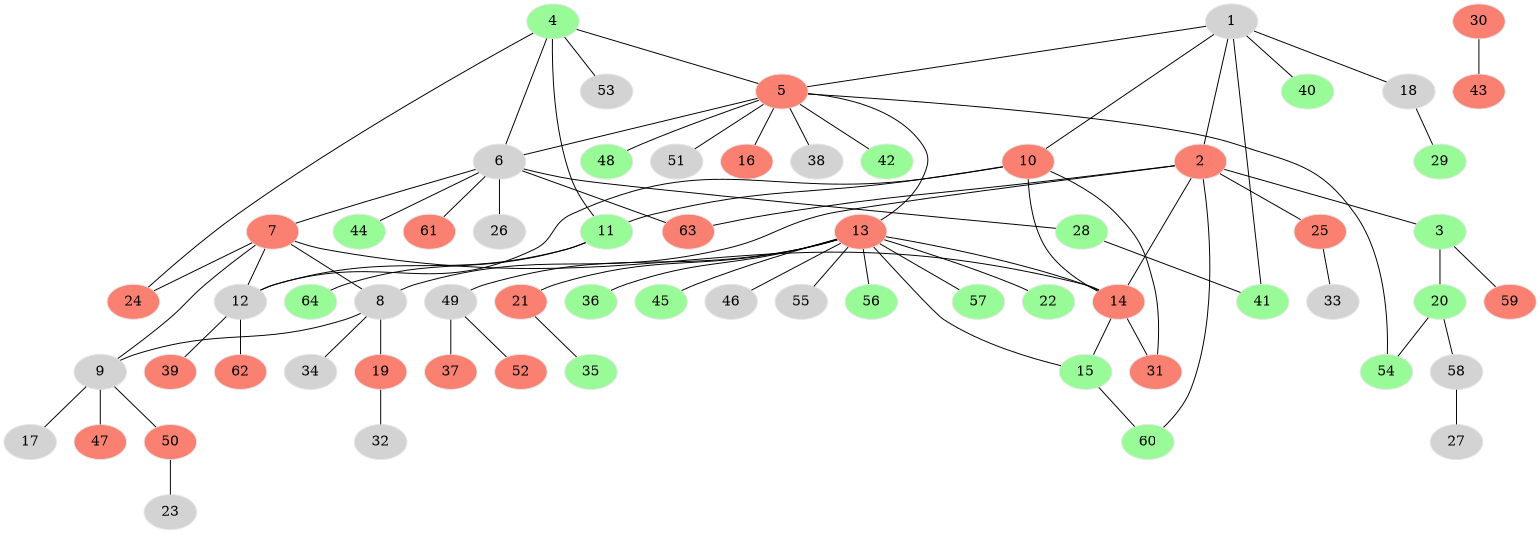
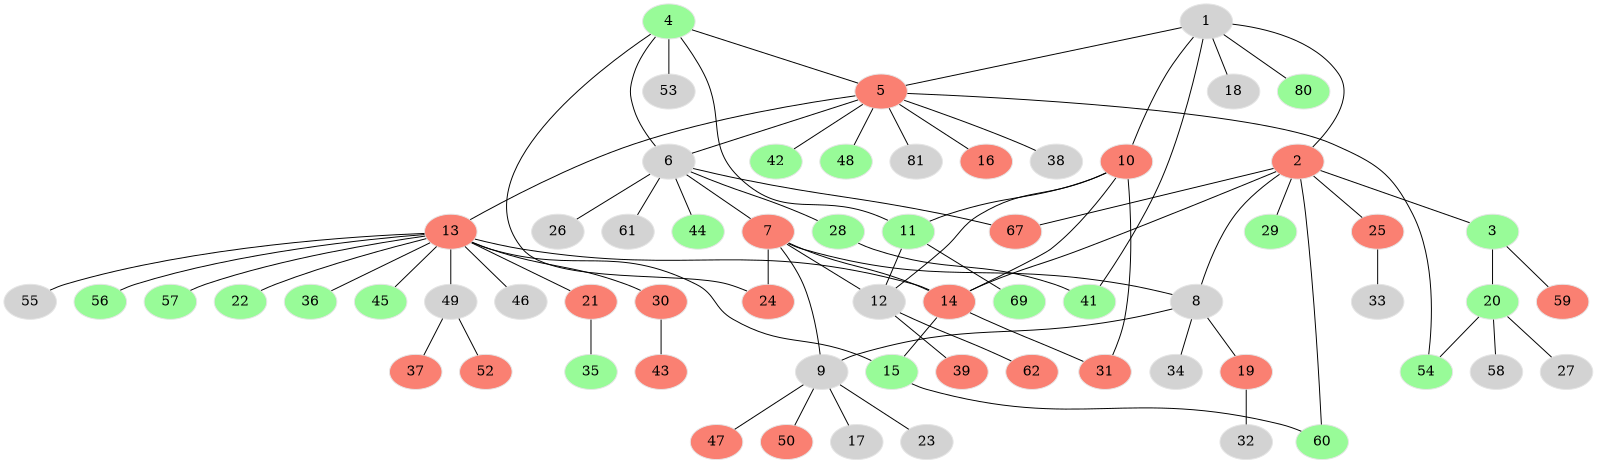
node "40": label "40" -> "80"
edge "18" -- "29": now "2" -- "29"
node "51": label "51" -> "81"
node "61": fillcolor salmon -> lightgrey
node "63": label "63" -> "67"
edge "13" -- "30": added
node "64": label "64" -> "69"
edge "58" -- "27": now "20" -- "27"
edge "50" -- "23": now "9" -- "23"
